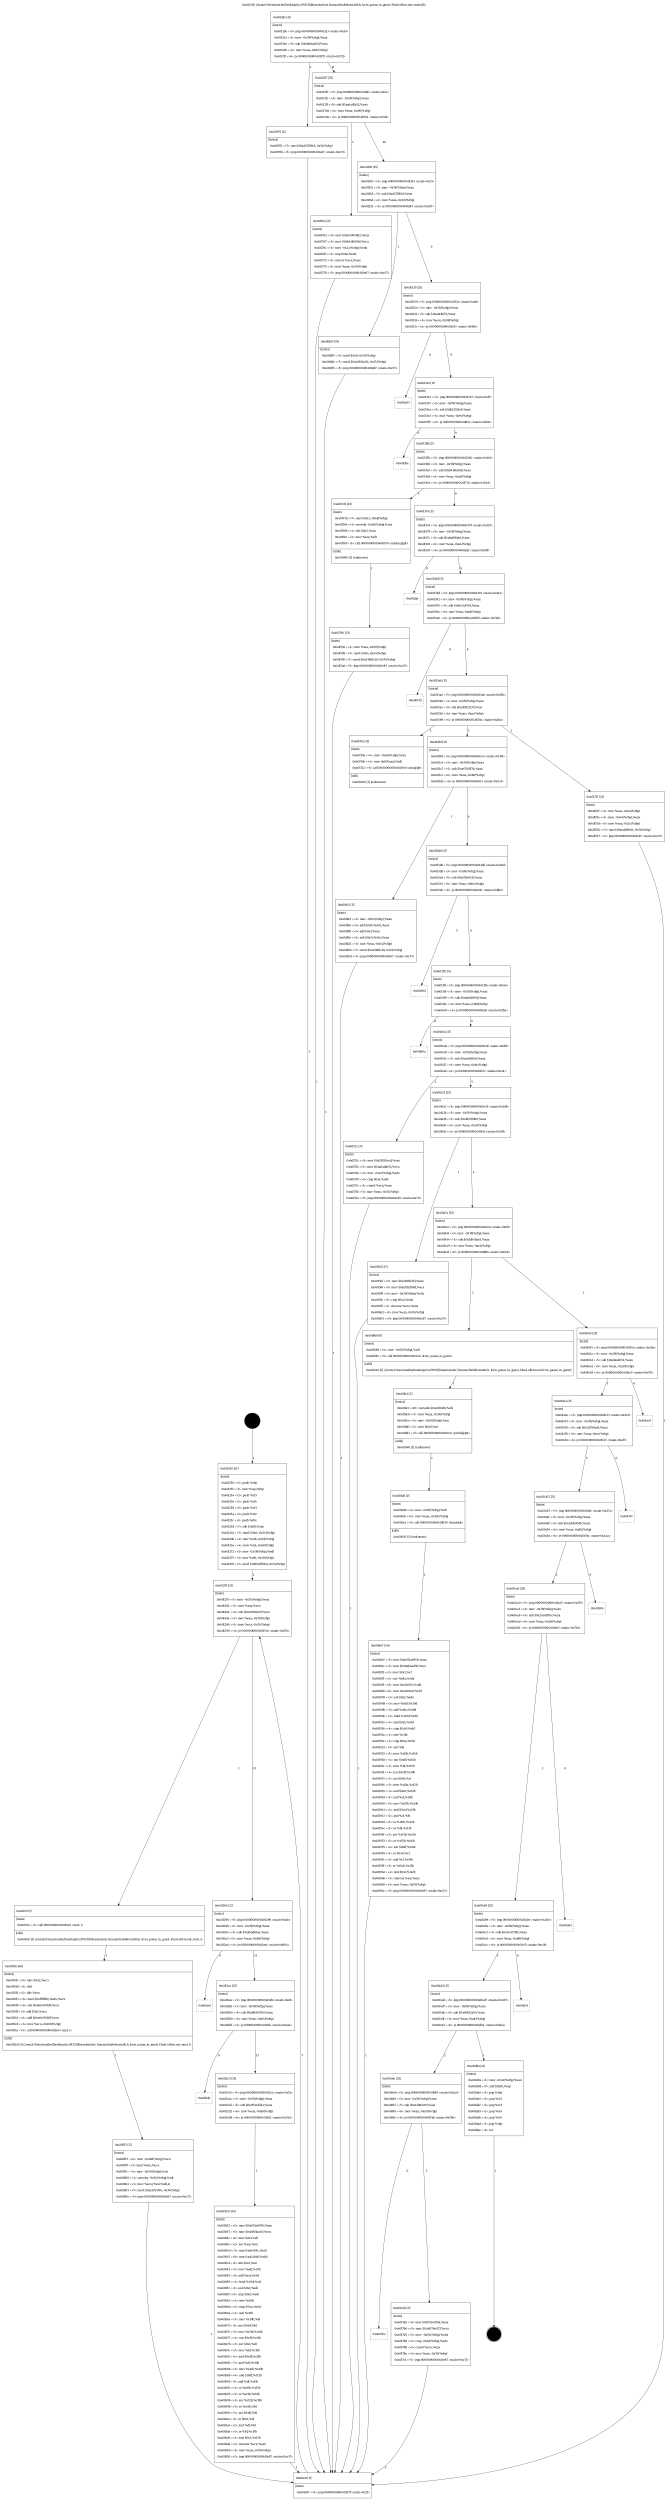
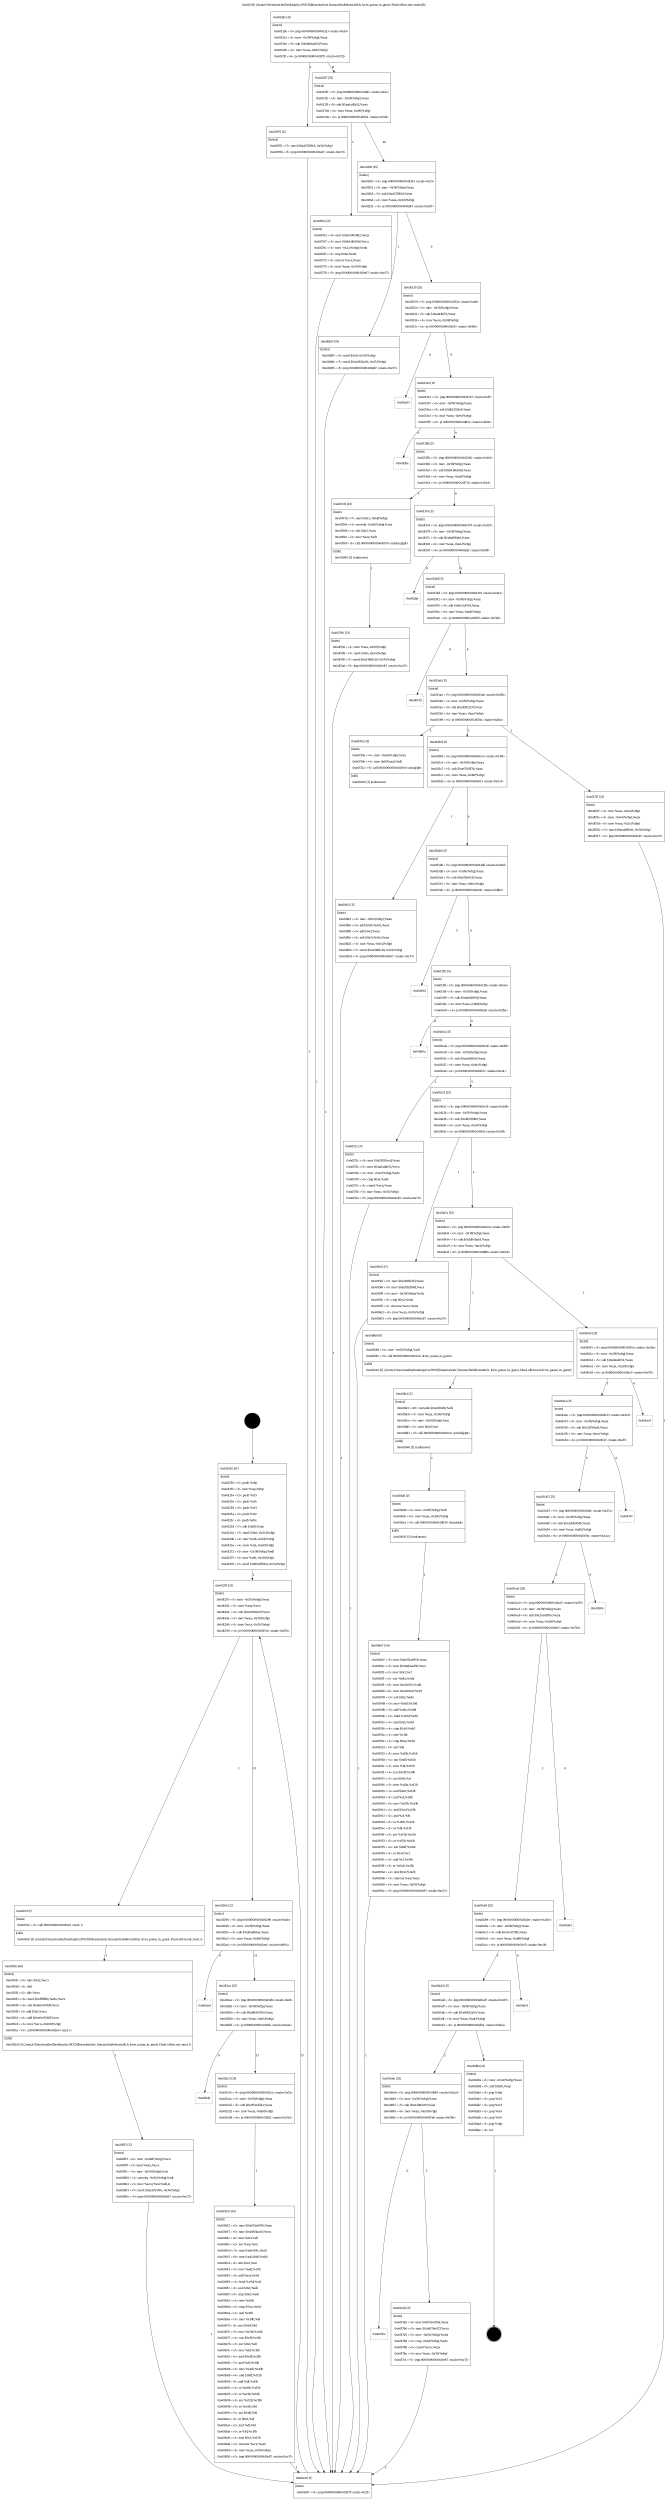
edge "0x401e87 [5]" -> "0x40127f [23]": label " 7" -> " 13"
